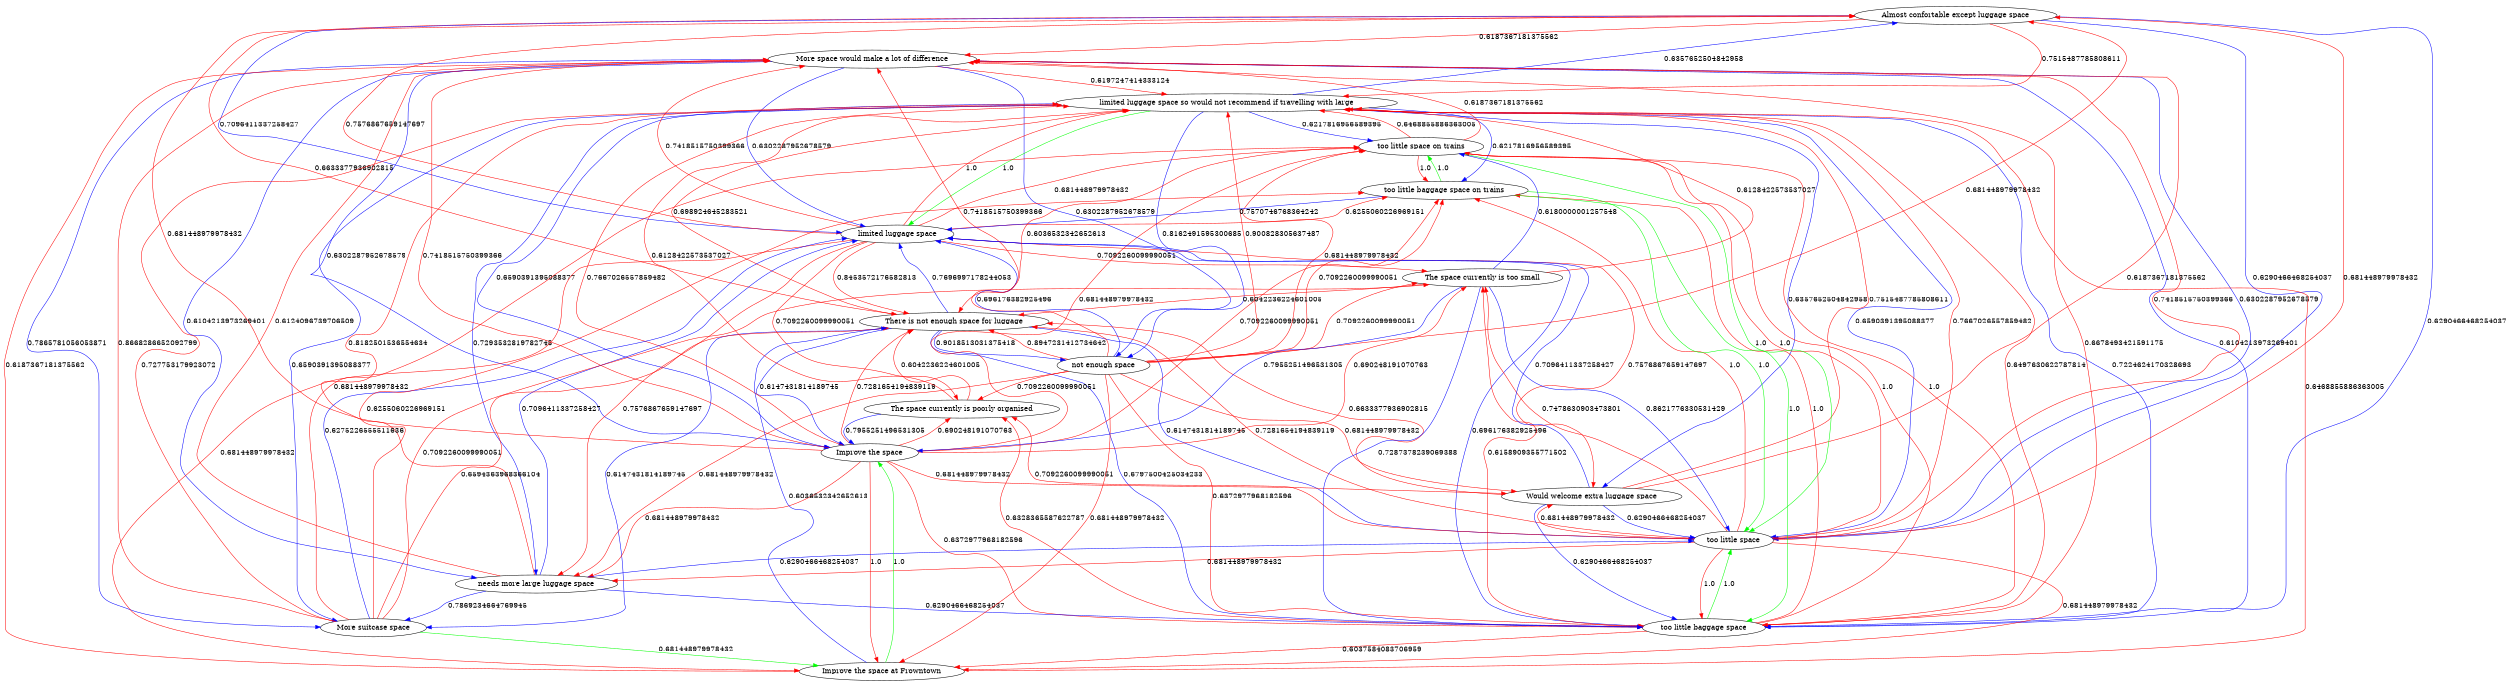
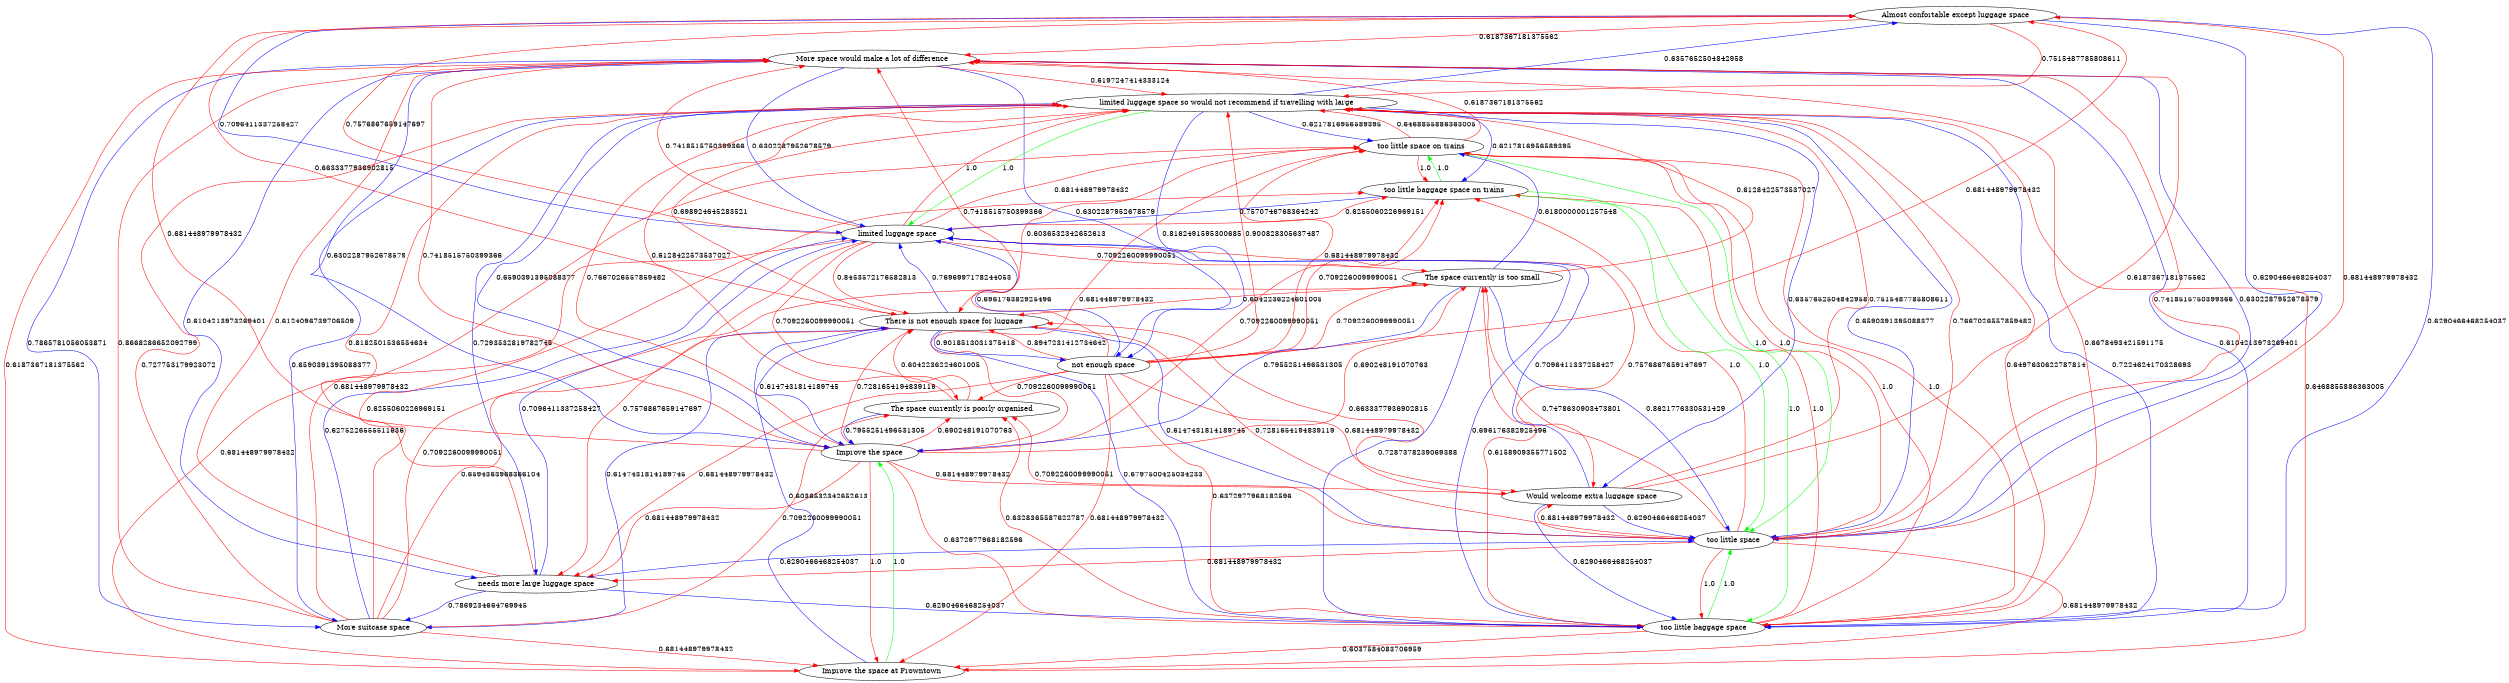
edge "More suitcase space" -> "The space currently is poorly organised": added, label "0.7092260099990051"
edge "More suitcase space" -> "Improve the space at Frowntown": color green -> red
